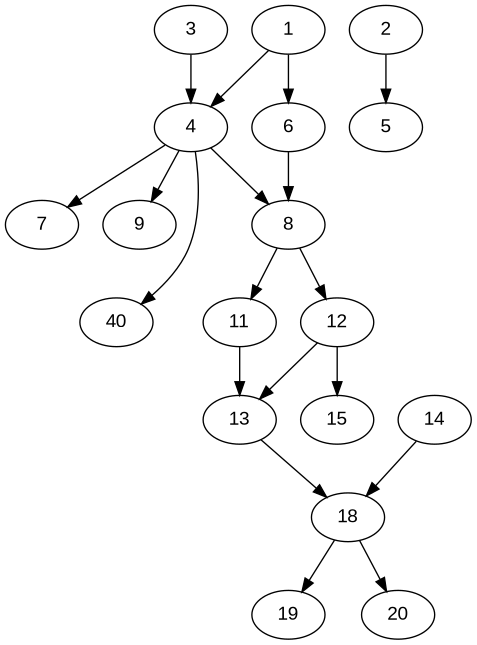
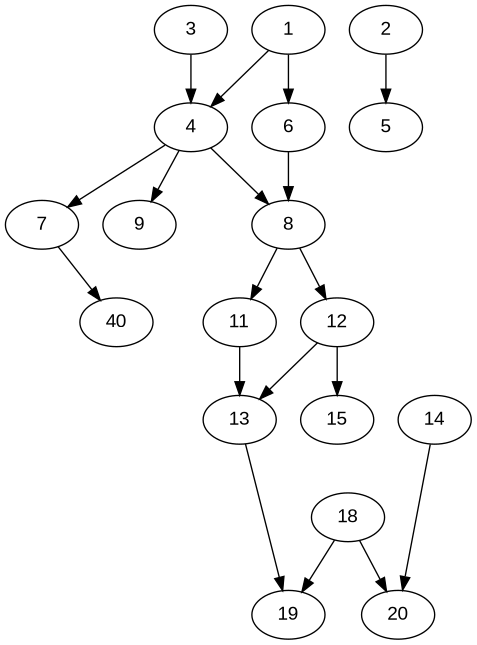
edge "4" -> "40": now "7" -> "40"
edge "13" -> "18": now "13" -> "19"
edge "14" -> "18": now "14" -> "20"
